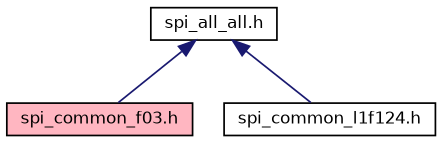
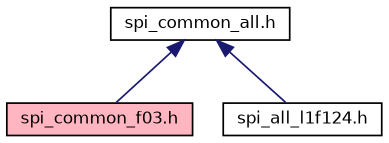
node "spi_all_all.h": label "spi_all_all.h" -> "spi_common_all.h"
node "spi_common_l1f124.h": label "spi_common_l1f124.h" -> "spi_all_l1f124.h"
